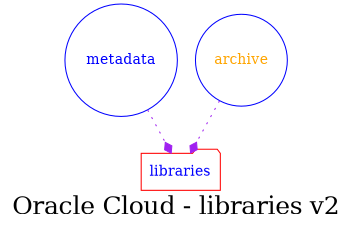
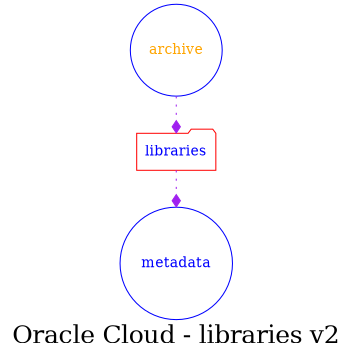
edge "metadata" -> "libraries": reversed
